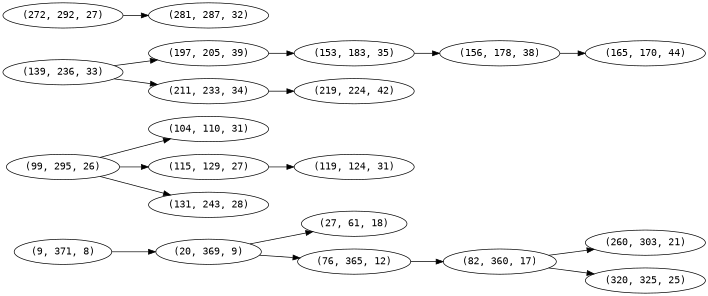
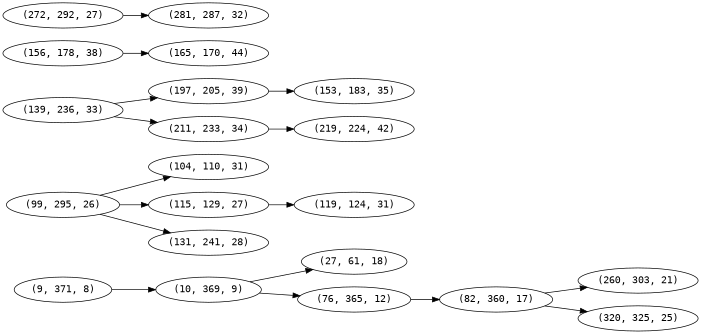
edge "(153, 183, 35)" -> "(156, 178, 38)": removed
node "(131, 243, 28)": label "(131, 243, 28)" -> "(131, 241, 28)"
node "(20, 369, 9)": label "(20, 369, 9)" -> "(10, 369, 9)"
